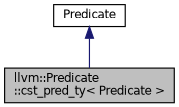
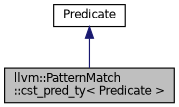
node "llvm::Predicate ::cst_pred_ty< Predicate >": label "llvm::Predicate ::cst_pred_ty< Predicate >" -> "llvm::PatternMatch ::cst_pred_ty< Predicate >"
